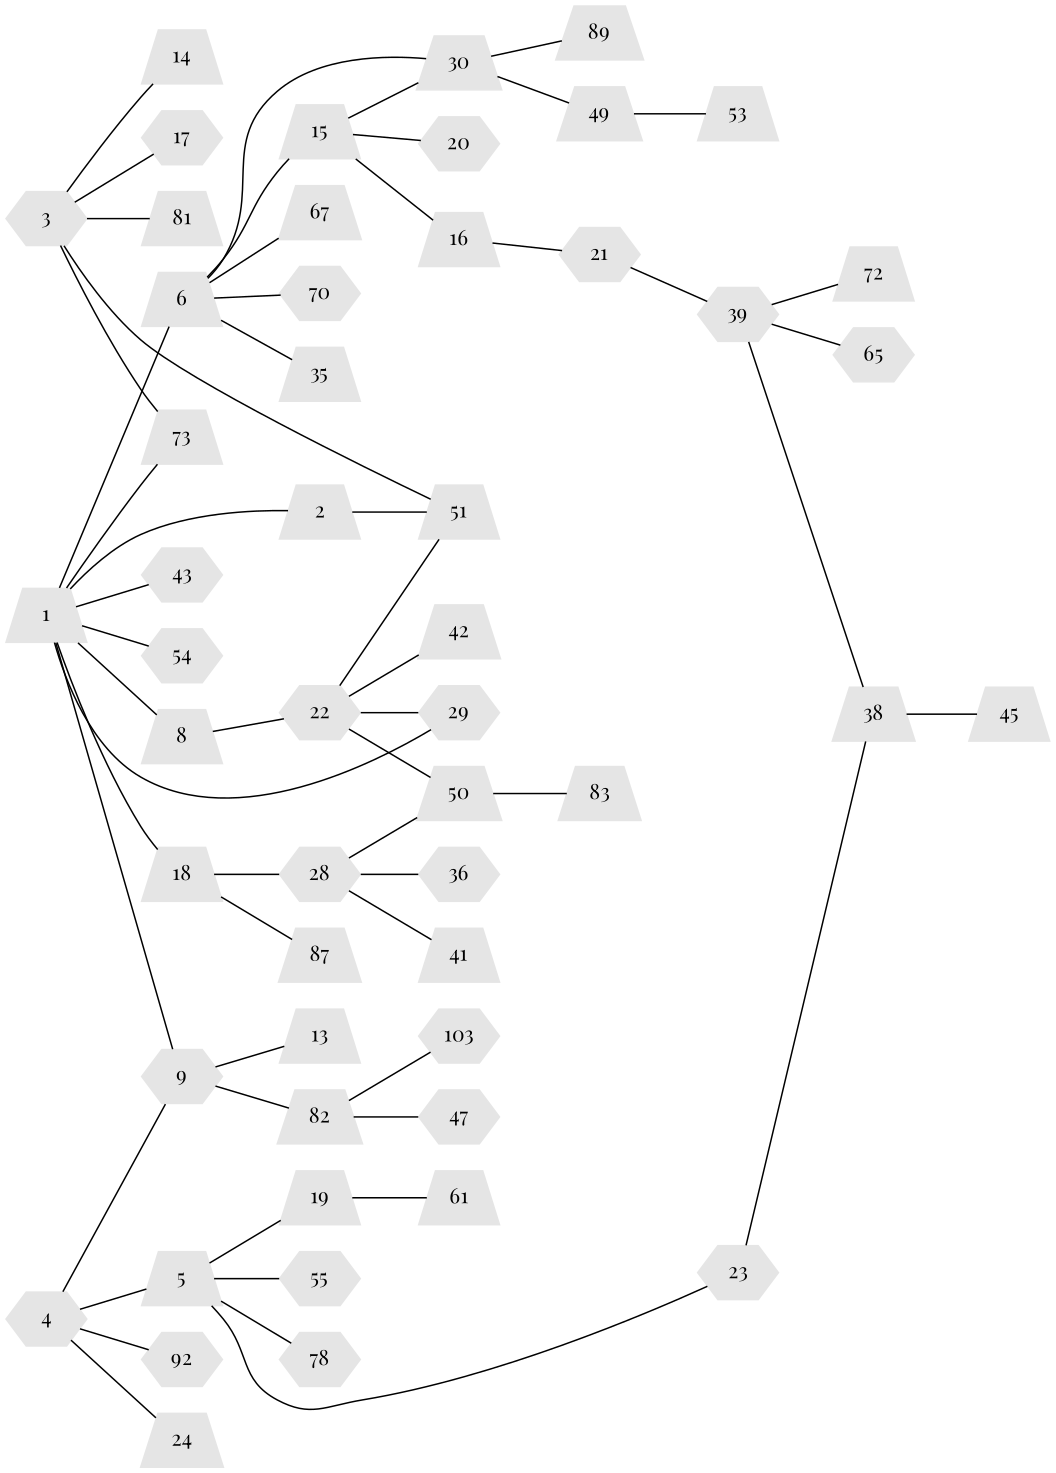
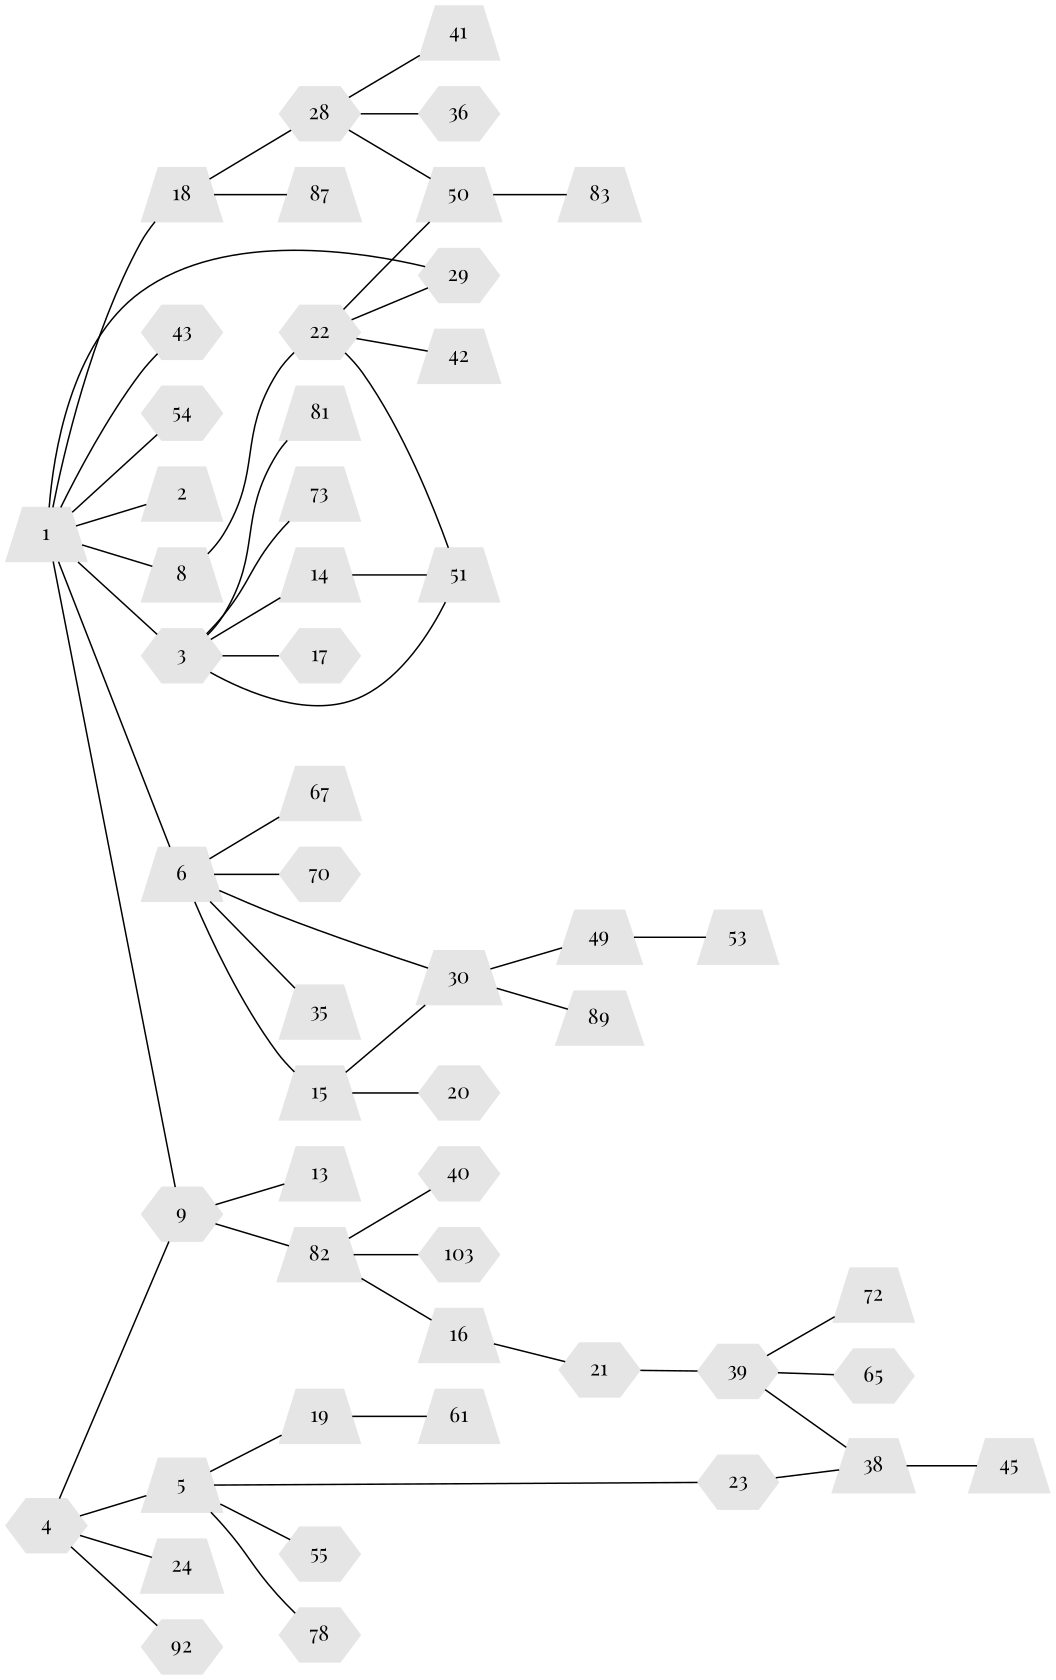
edge "15" -- "16": now "82" -- "16"
edge "2" -- "51": now "14" -- "51"
edge "73" -- "1": now "3" -- "1"
node "47": label "47" -> "40"
